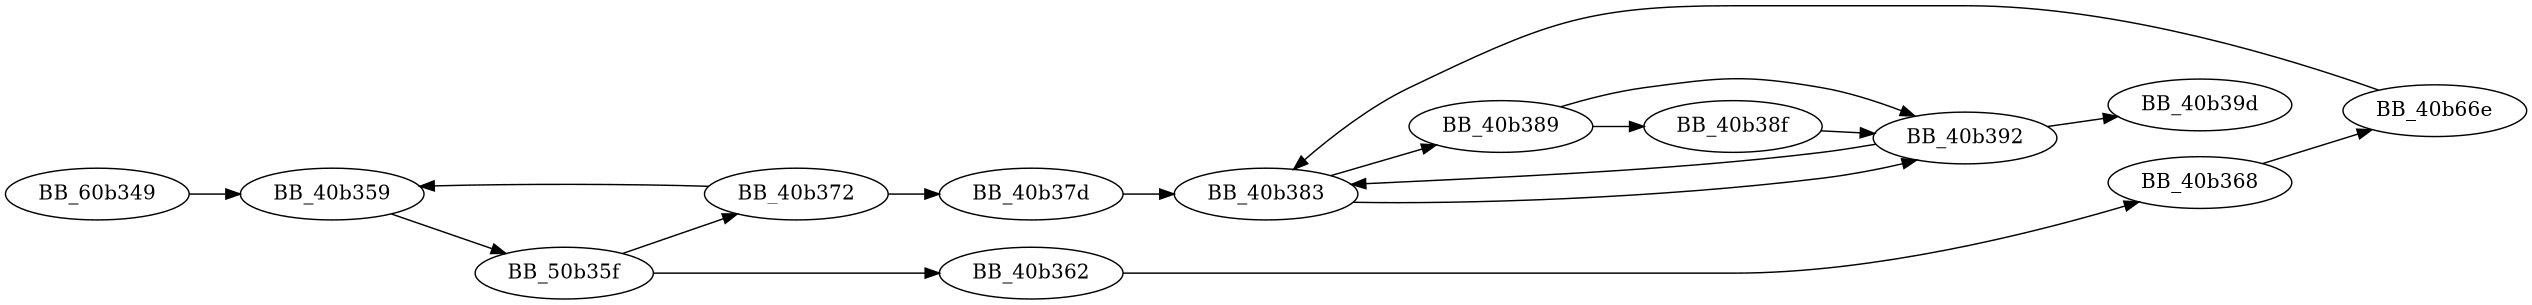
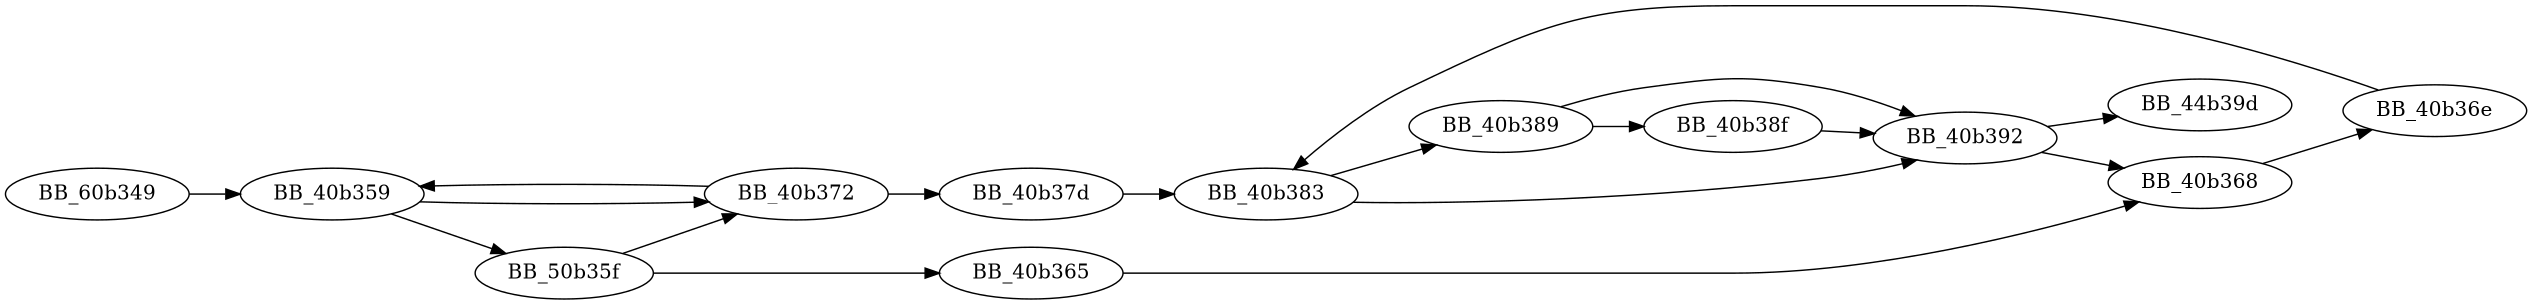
node "BB_40b39d": label "BB_40b39d" -> "BB_44b39d"
node "BB_40b66e": label "BB_40b66e" -> "BB_40b36e"
edge "BB_40b392" -> "BB_40b383": now "BB_40b392" -> "BB_40b368"
edge "BB_40b359" -> "BB_40b372": added
node "BB_40b362": label "BB_40b362" -> "BB_40b365"
